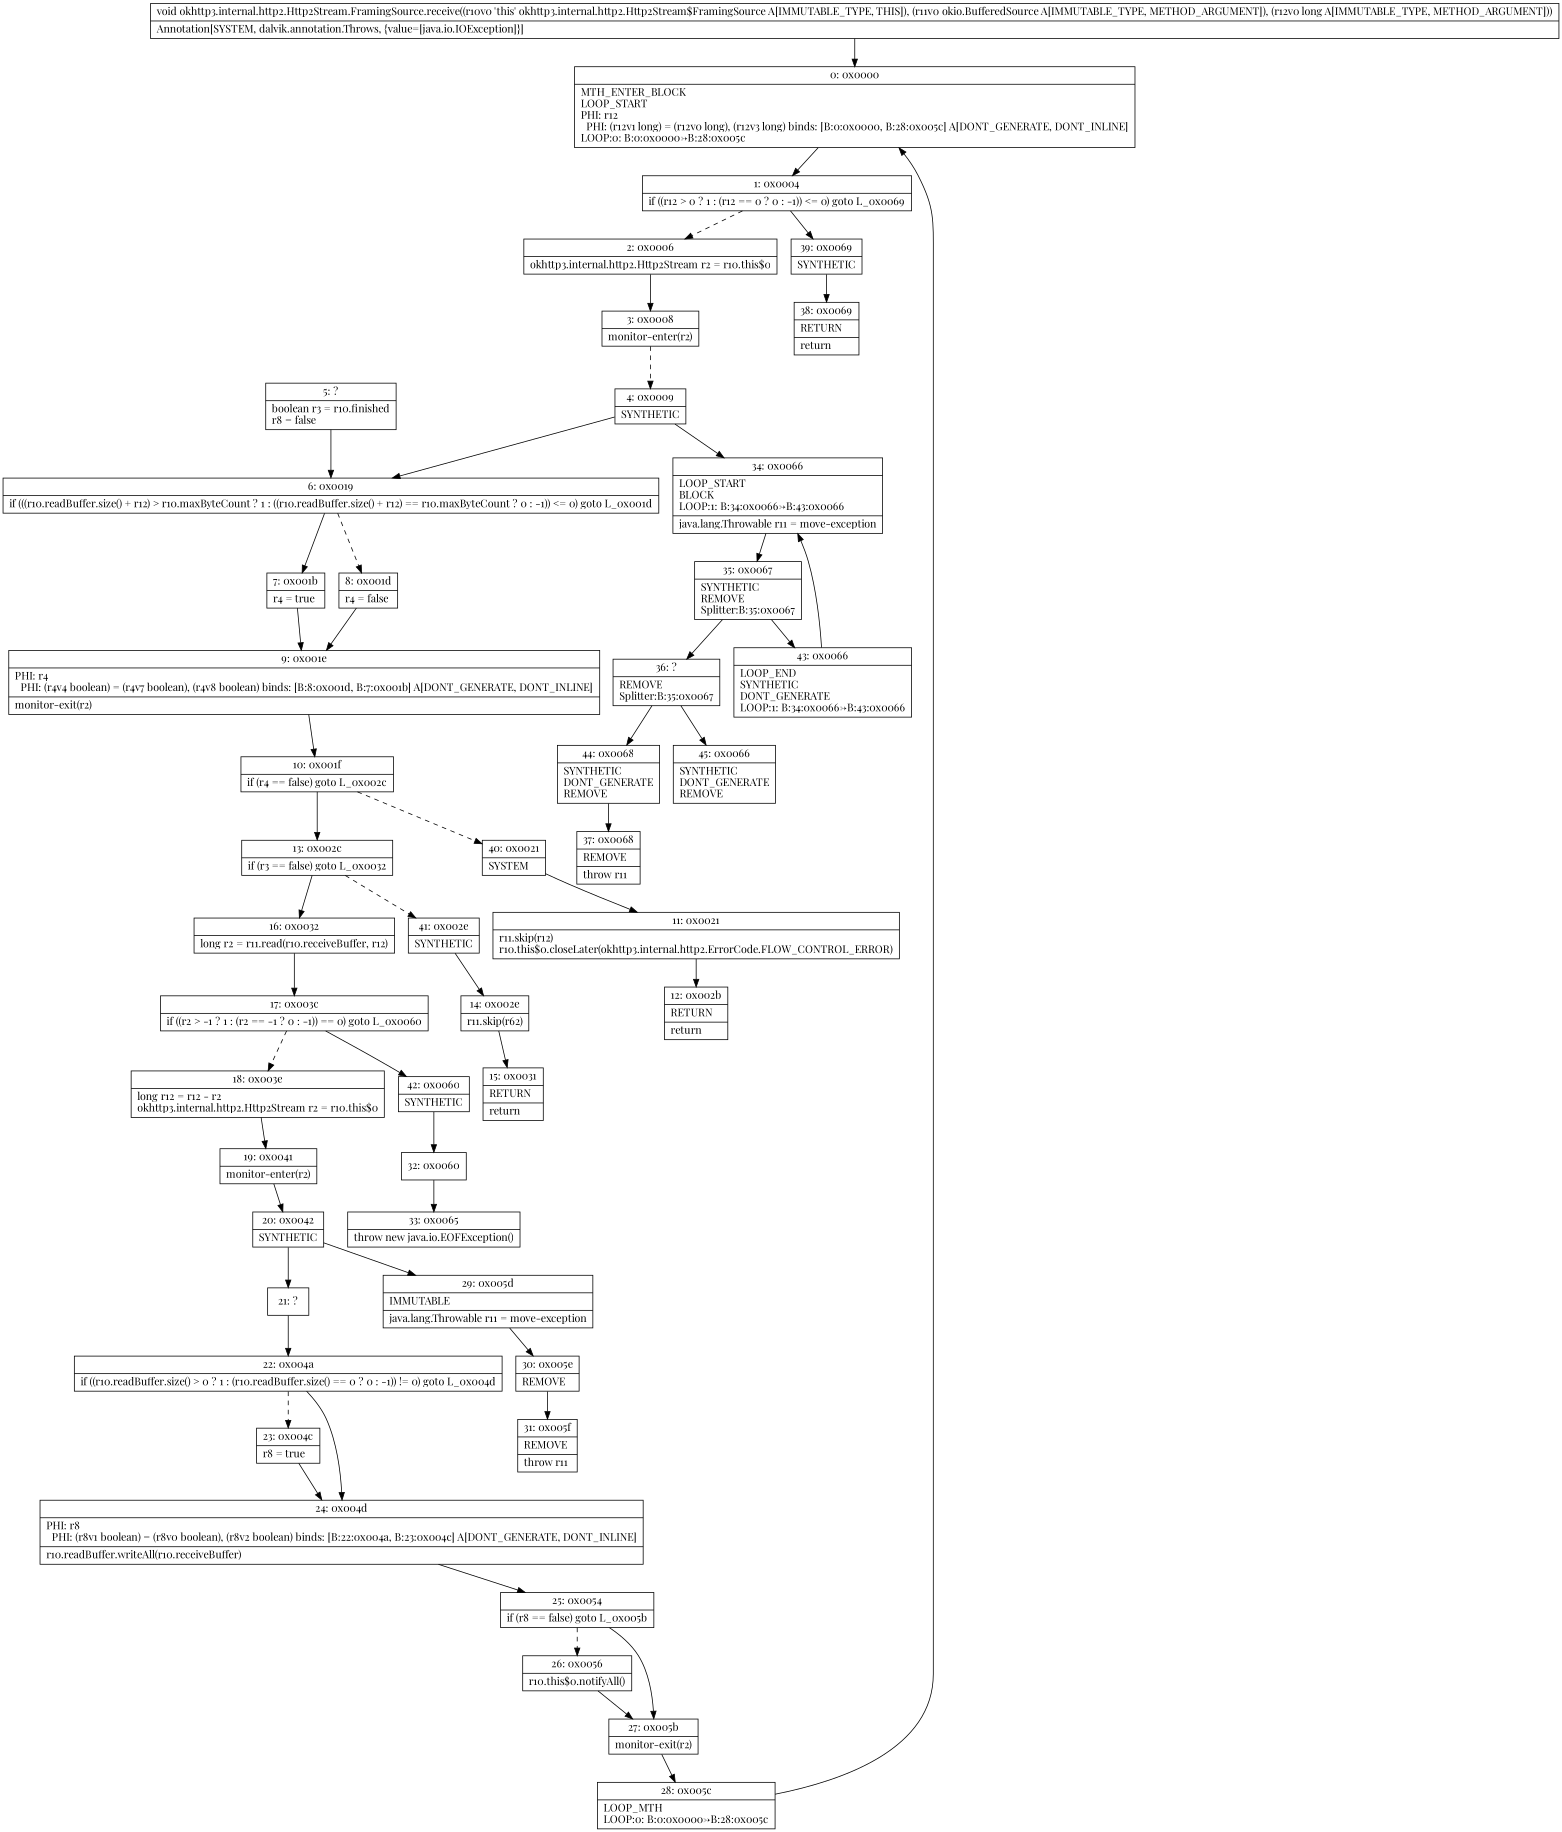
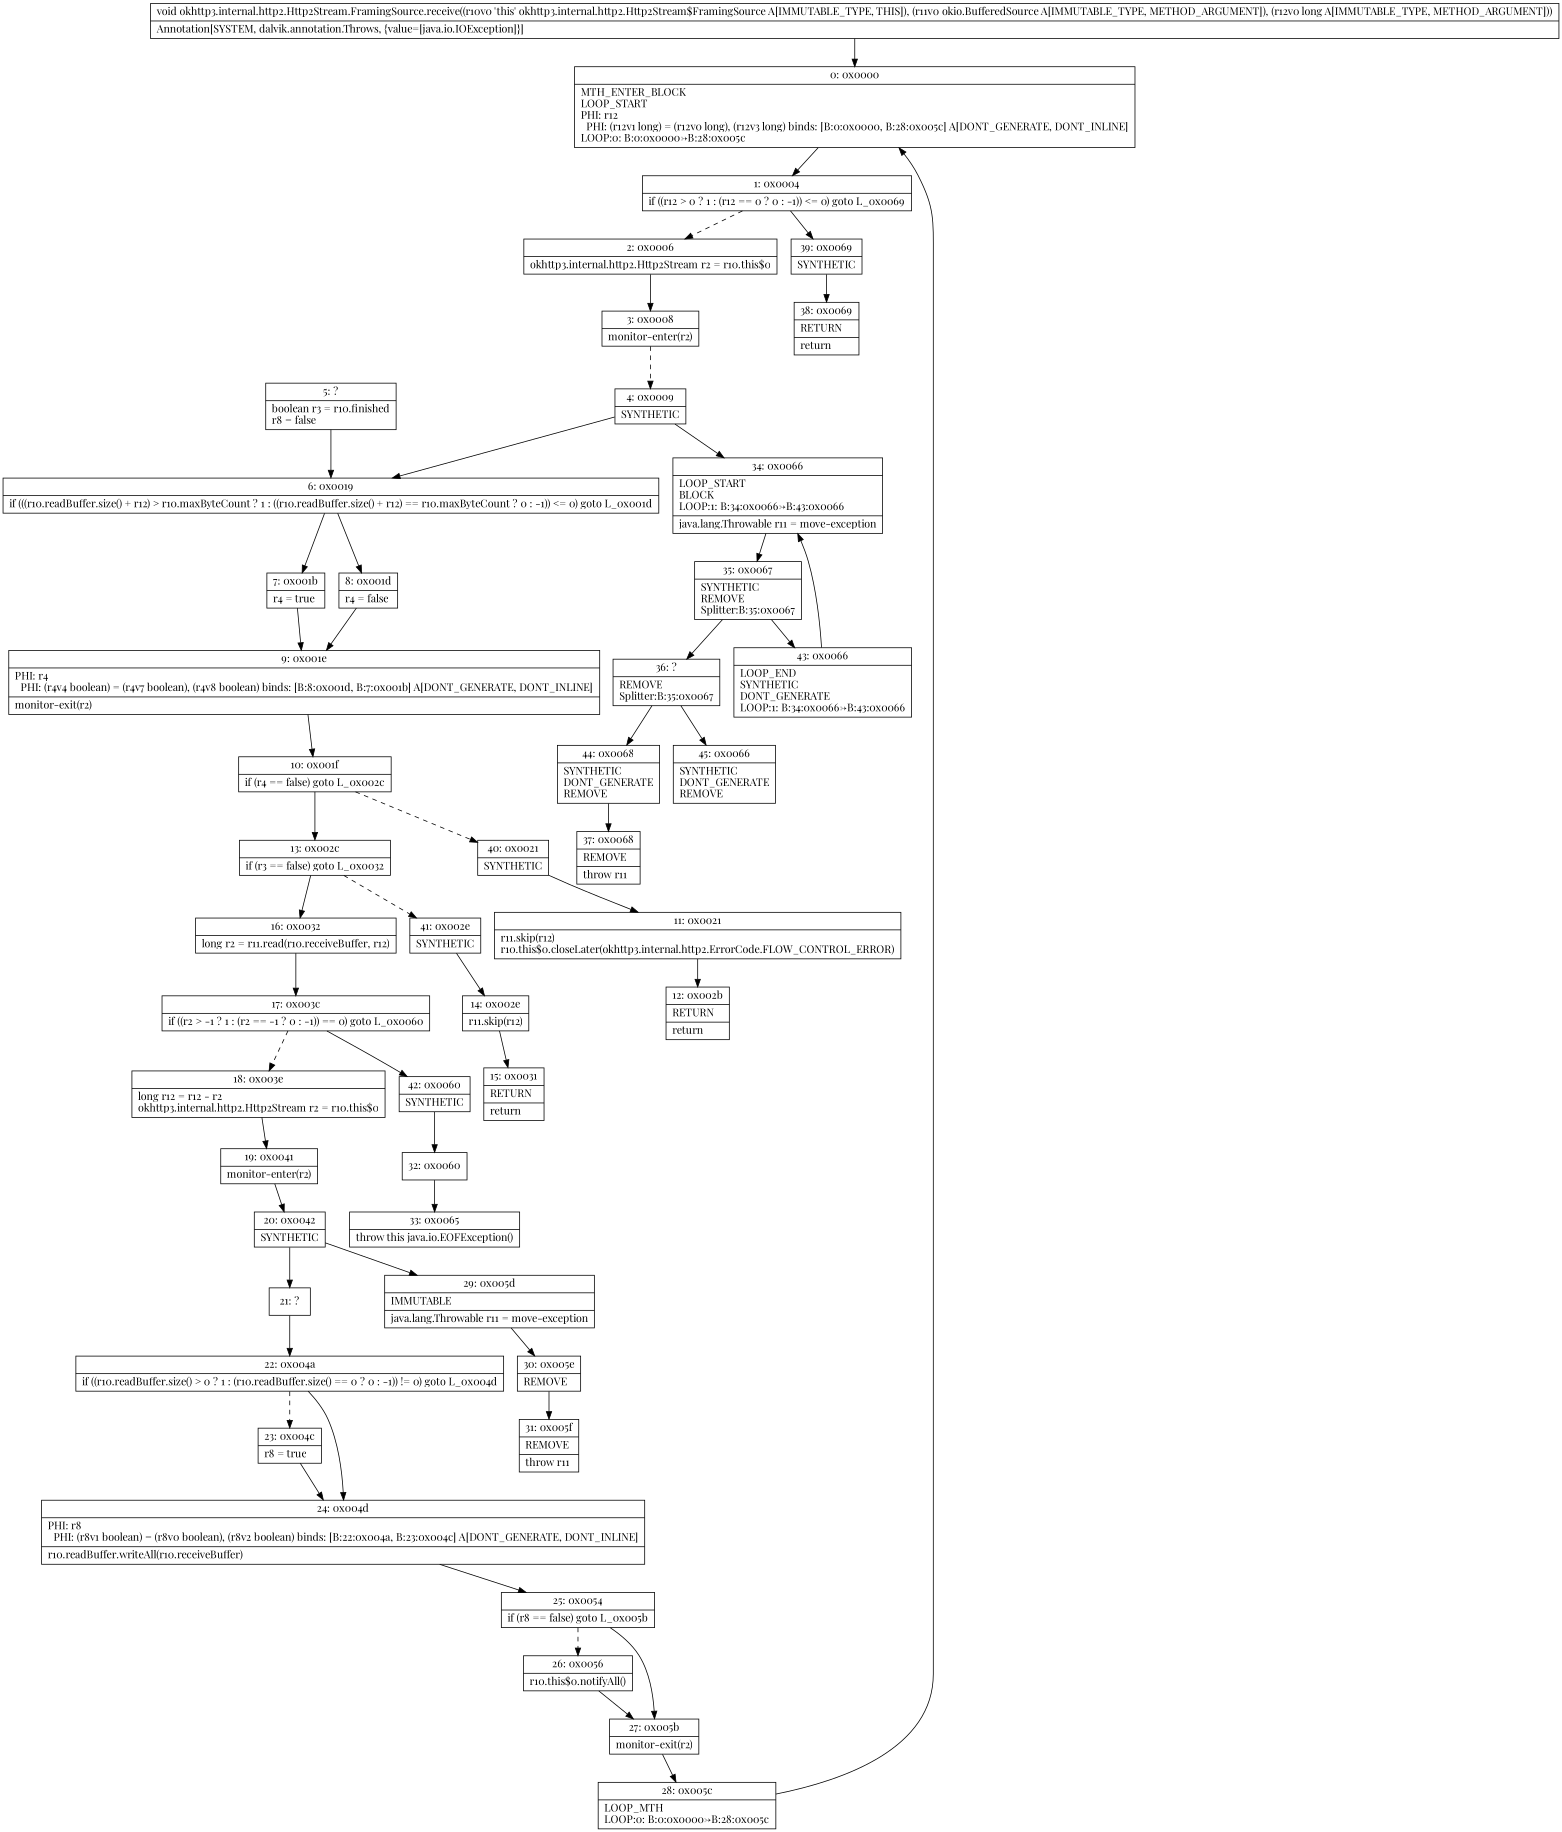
edge "6: 0x0019" -> "8: 0x001d": style dashed -> solid
node "40: 0x0021": text "SYSTEM" -> "SYNTHETIC"
node "14: 0x002e": text "r11.skip(r62)" -> "r11.skip(r12)"
node "33: 0x0065": text "throw new java.io.EOFException()" -> "throw this java.io.EOFException()"
